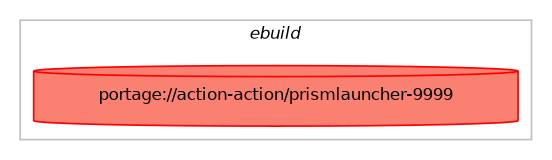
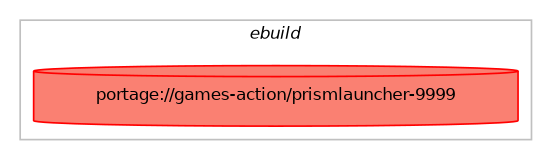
node "portage://action-action/prismlauncher-9999": label "portage://action-action/prismlauncher-9999" -> "portage://games-action/prismlauncher-9999"
